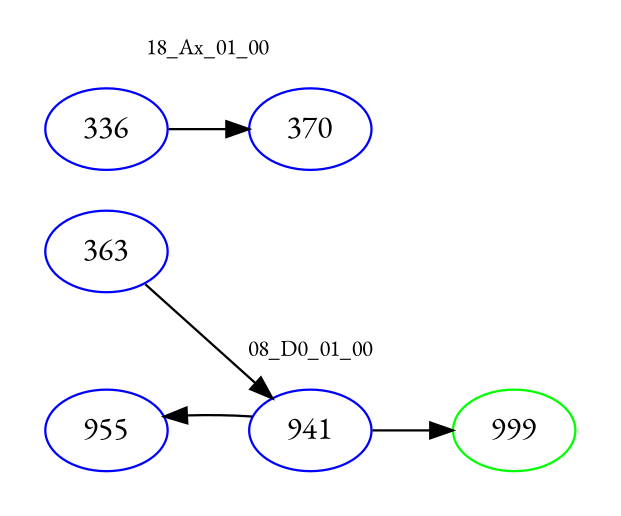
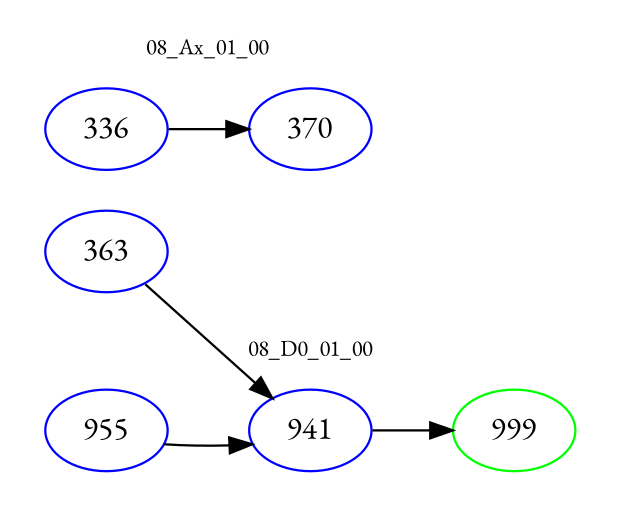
cluster "18_Ax_01_00": label "18_Ax_01_00" -> "08_Ax_01_00"
edge "941" -> "955": reversed
